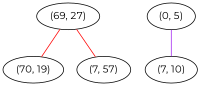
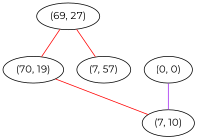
node "(0, 5)": label "(0, 5)" -> "(0, 0)"
edge "(70, 19)" -- "(7, 10)": added
